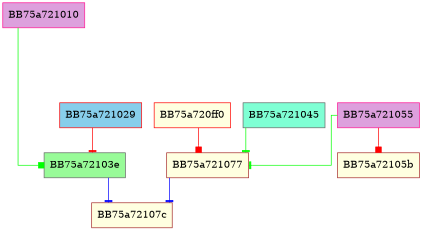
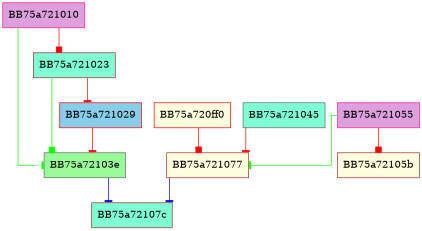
node "BB75a721023": added
edge "BB75a721010" -> "BB75a72103e": arrowhead box -> tee
edge "BB75a721045" -> "BB75a721077": color green -> red
node "BB75a72107c": fillcolor lightyellow -> aquamarine
